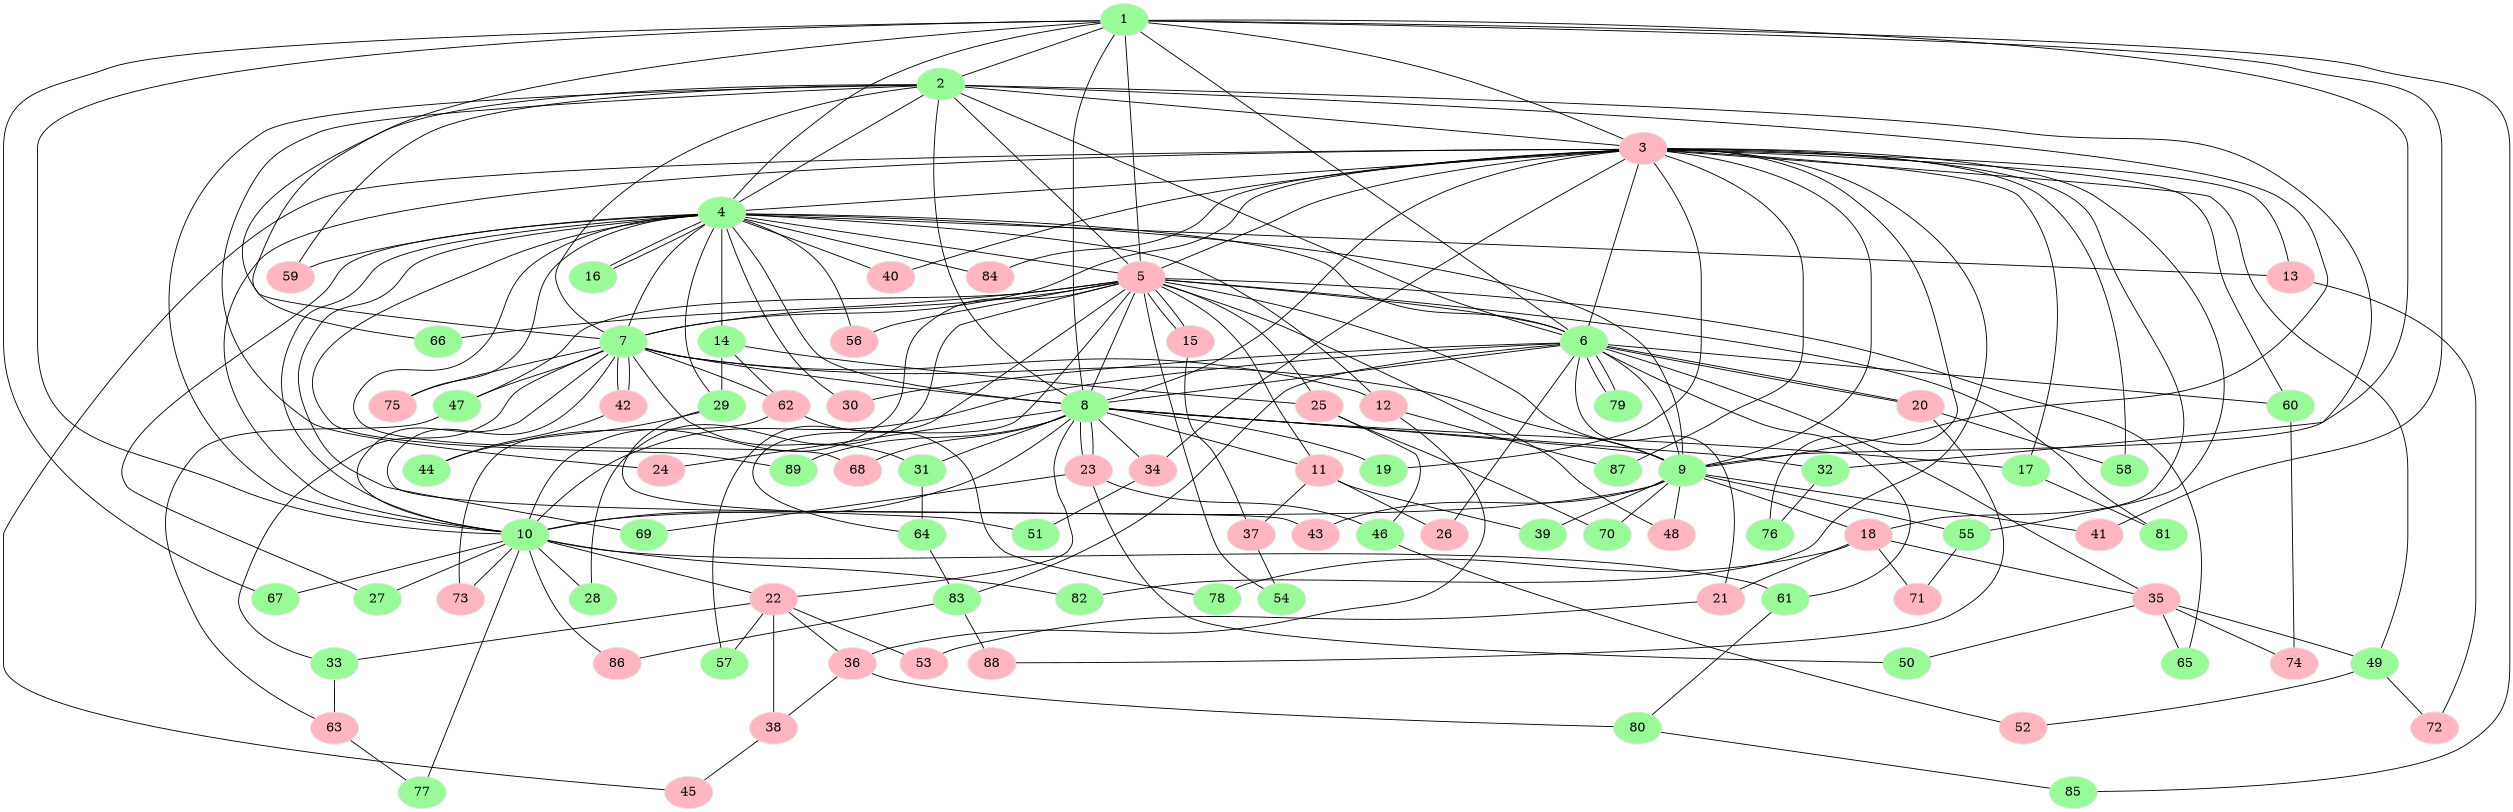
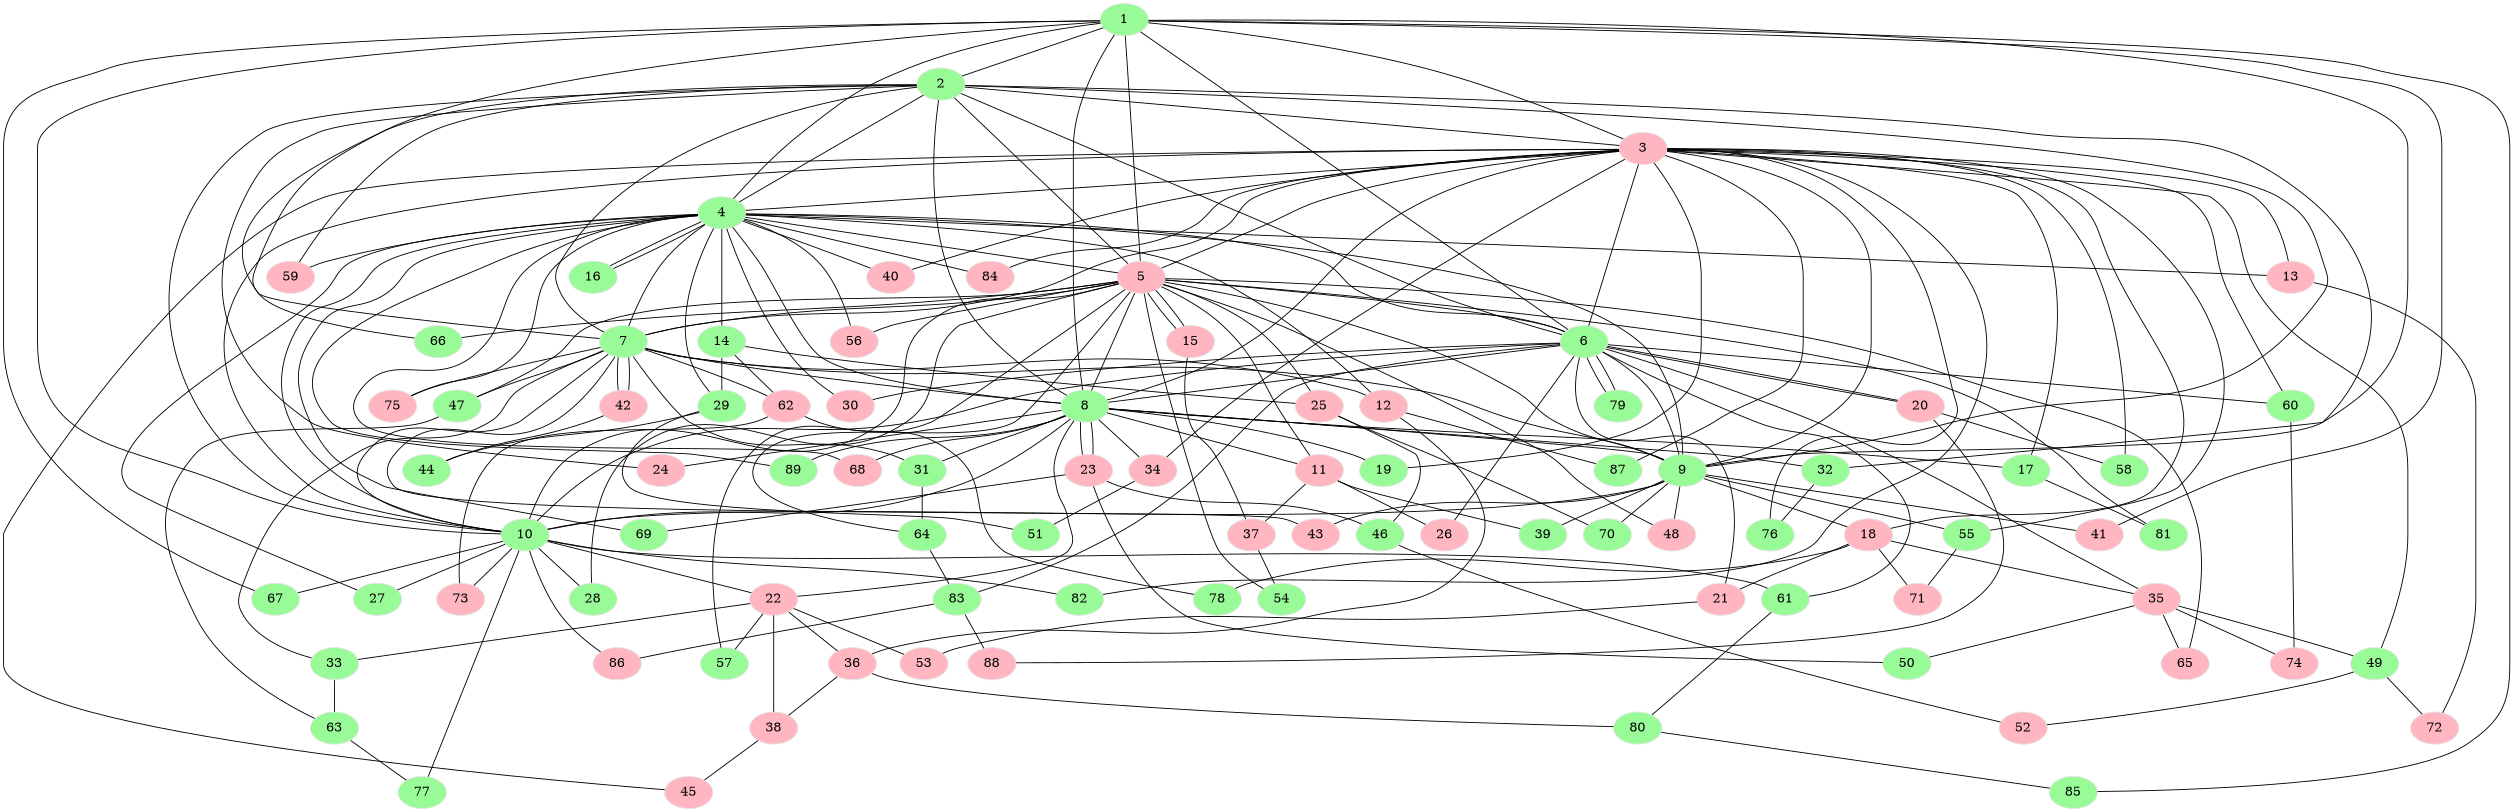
node "65": fillcolor palegreen -> lightpink
node "63": fillcolor lightpink -> palegreen
